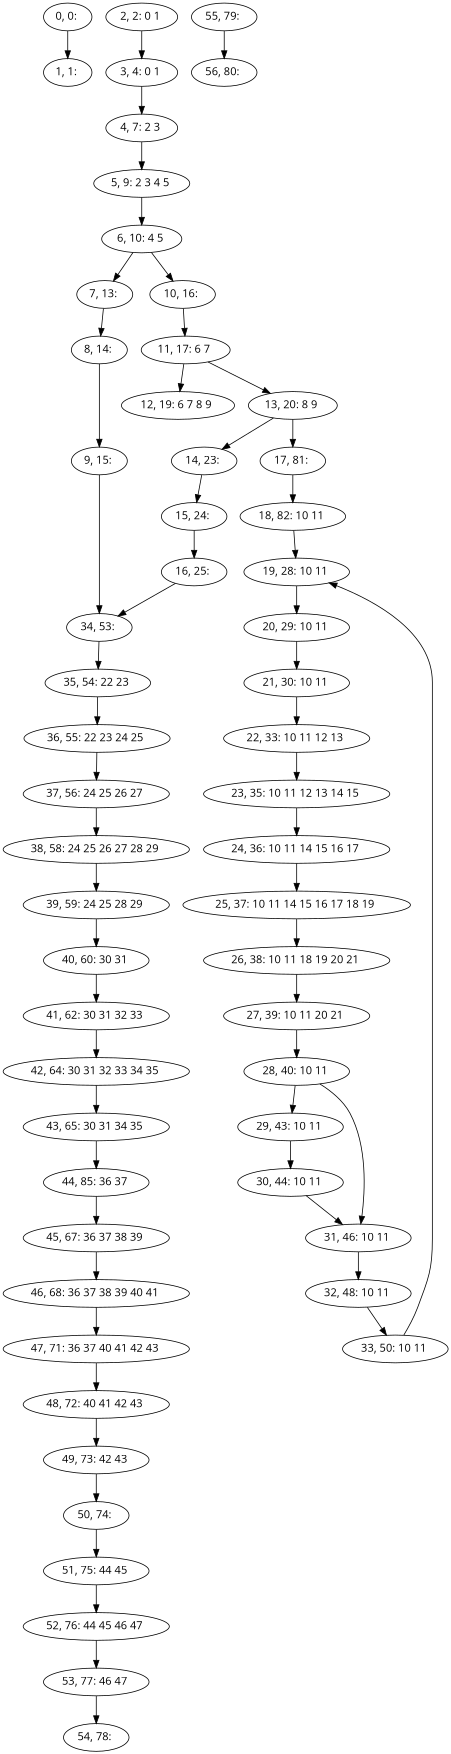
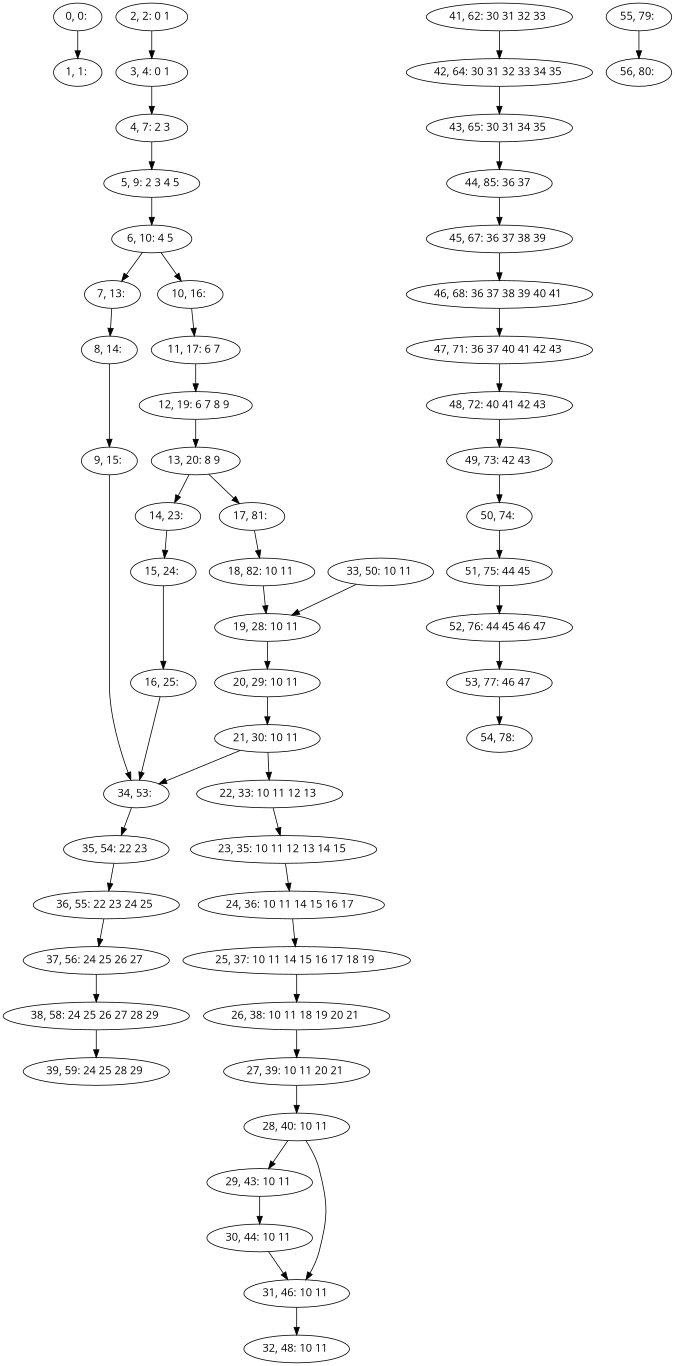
edge "11, 17: 6 7" -> "13, 20: 8 9": now "12, 19: 6 7 8 9" -> "13, 20: 8 9"
edge "21, 30: 10 11" -> "34, 53:": added
node "40, 60: 30 31": removed
edge "32, 48: 10 11" -> "33, 50: 10 11": removed
